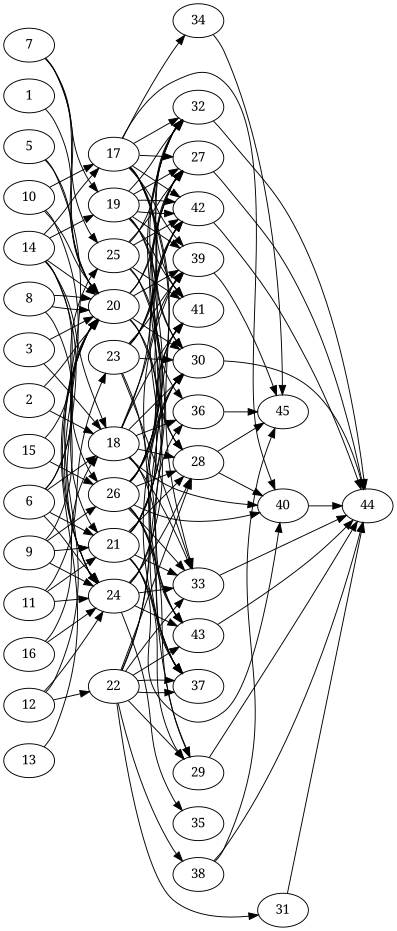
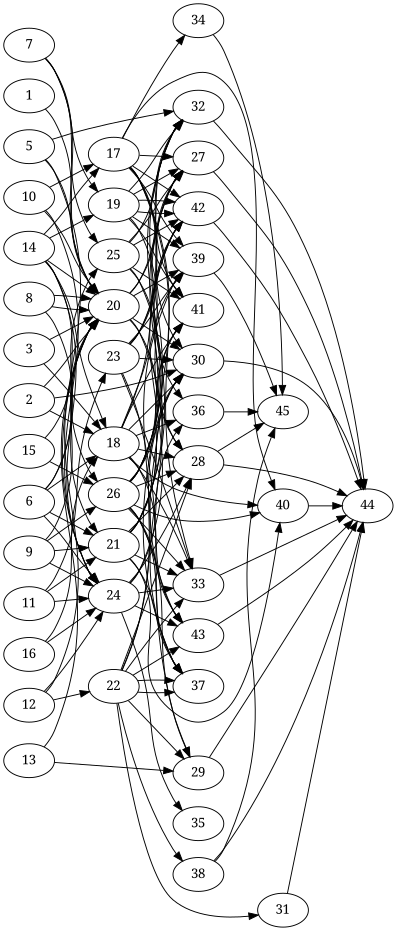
edge "17" -> "32": now "5" -> "32"
edge "19" -> "30": now "2" -> "30"
edge "28" -> "40": now "28" -> "44"
edge "21" -> "29": now "13" -> "29"
